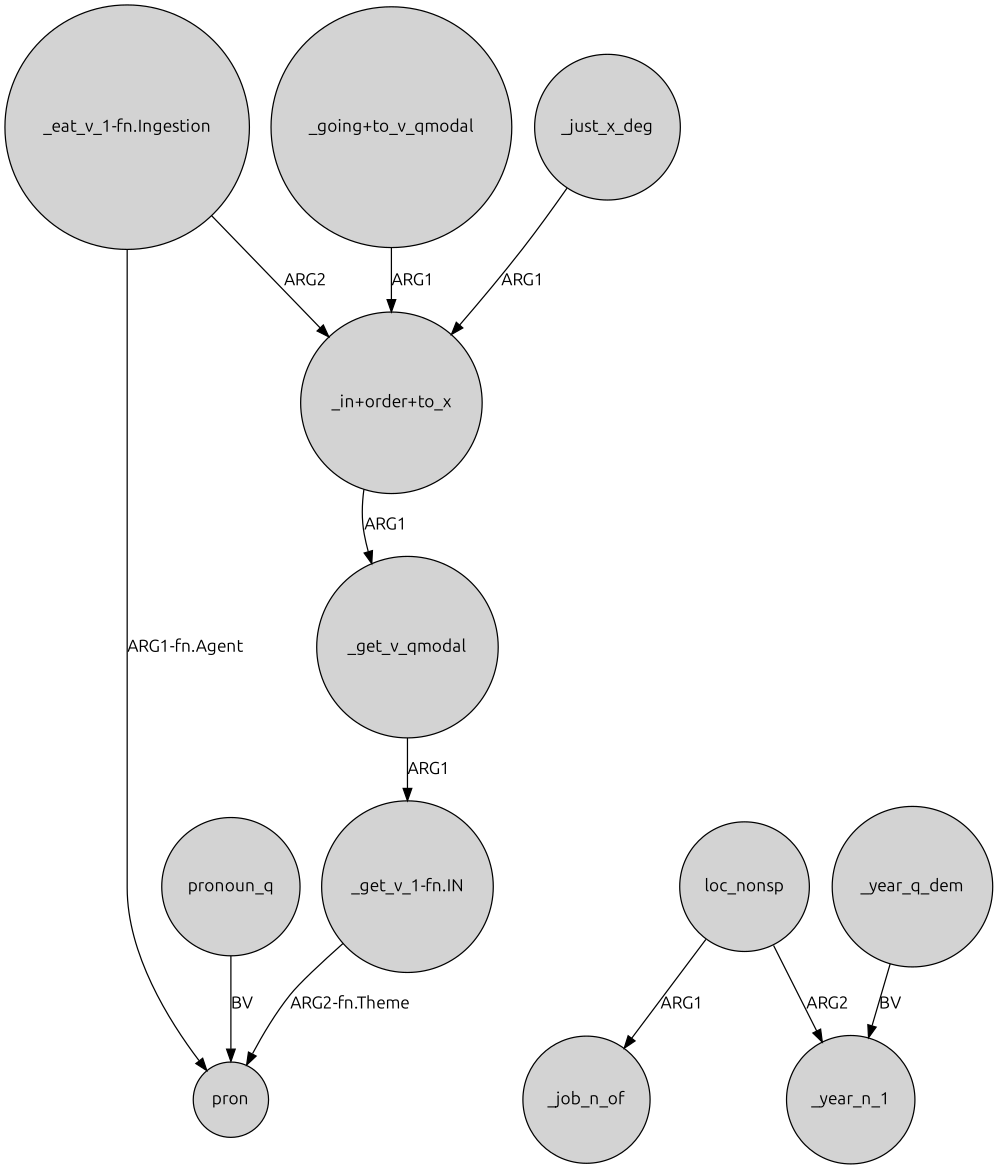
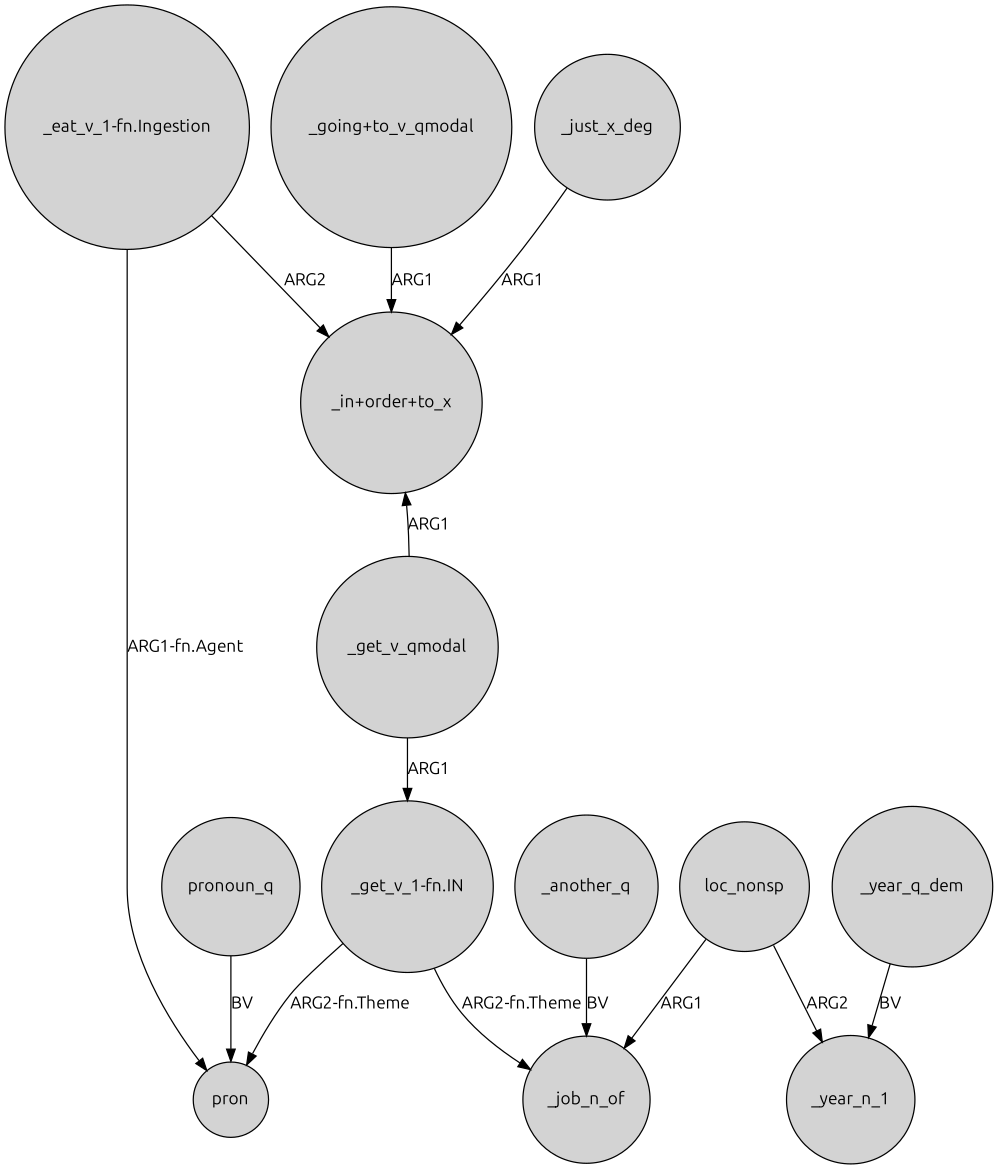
edge "_in+order+to_x" -> "_get_v_qmodal": reversed
node "_another_q": added
edge "_get_v_1-fn.IN" -> "_job_n_of": added, label "ARG2-fn.Theme"
